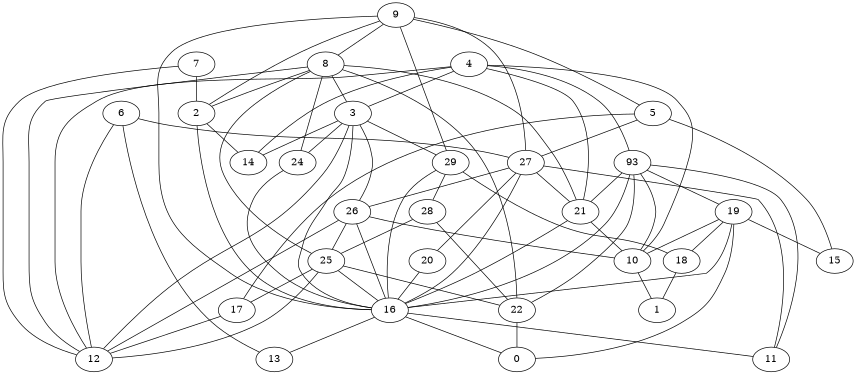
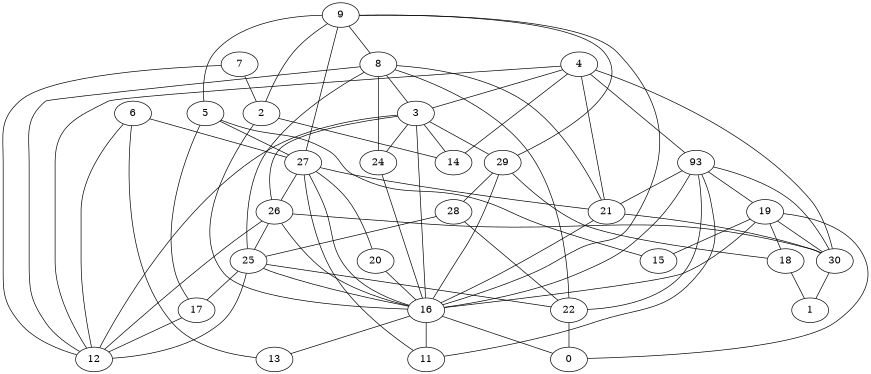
edge "8" -- "2": removed
node "10": label "10" -> "30"
